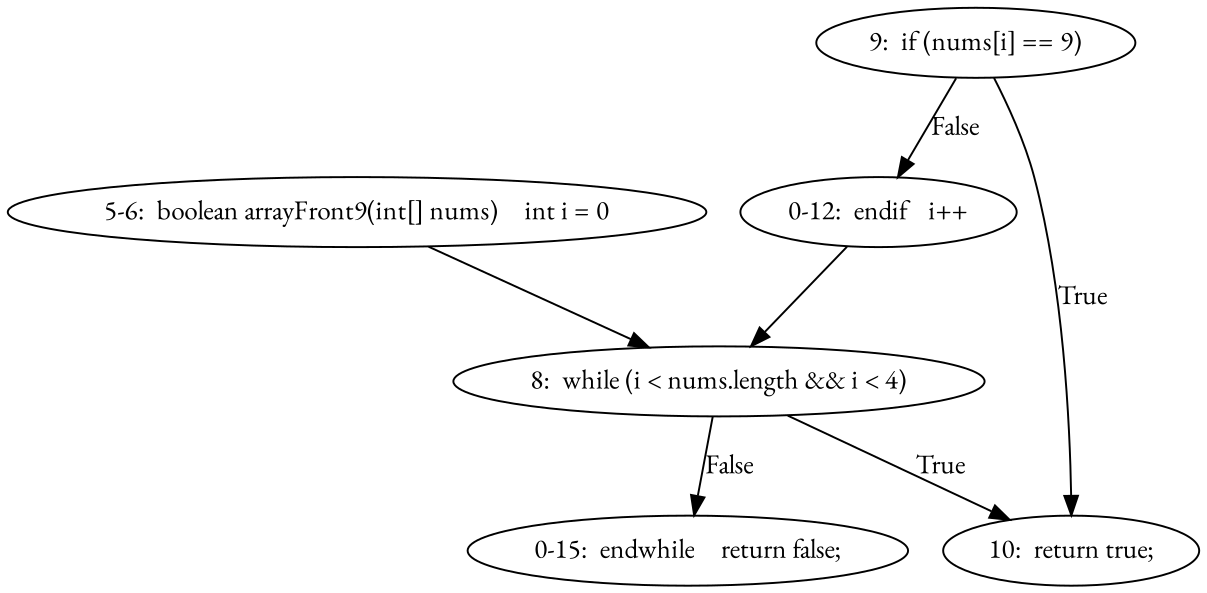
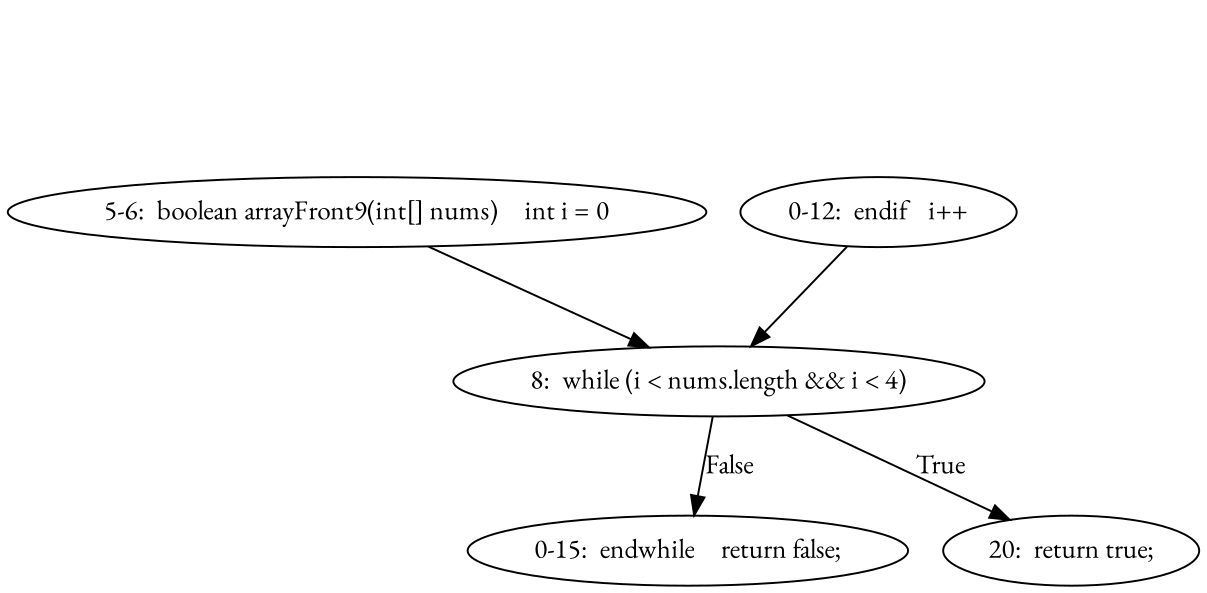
node "9:  if (nums[i] == 9)": removed
node "10:  return true;": label "10:  return true;" -> "20:  return true;"
